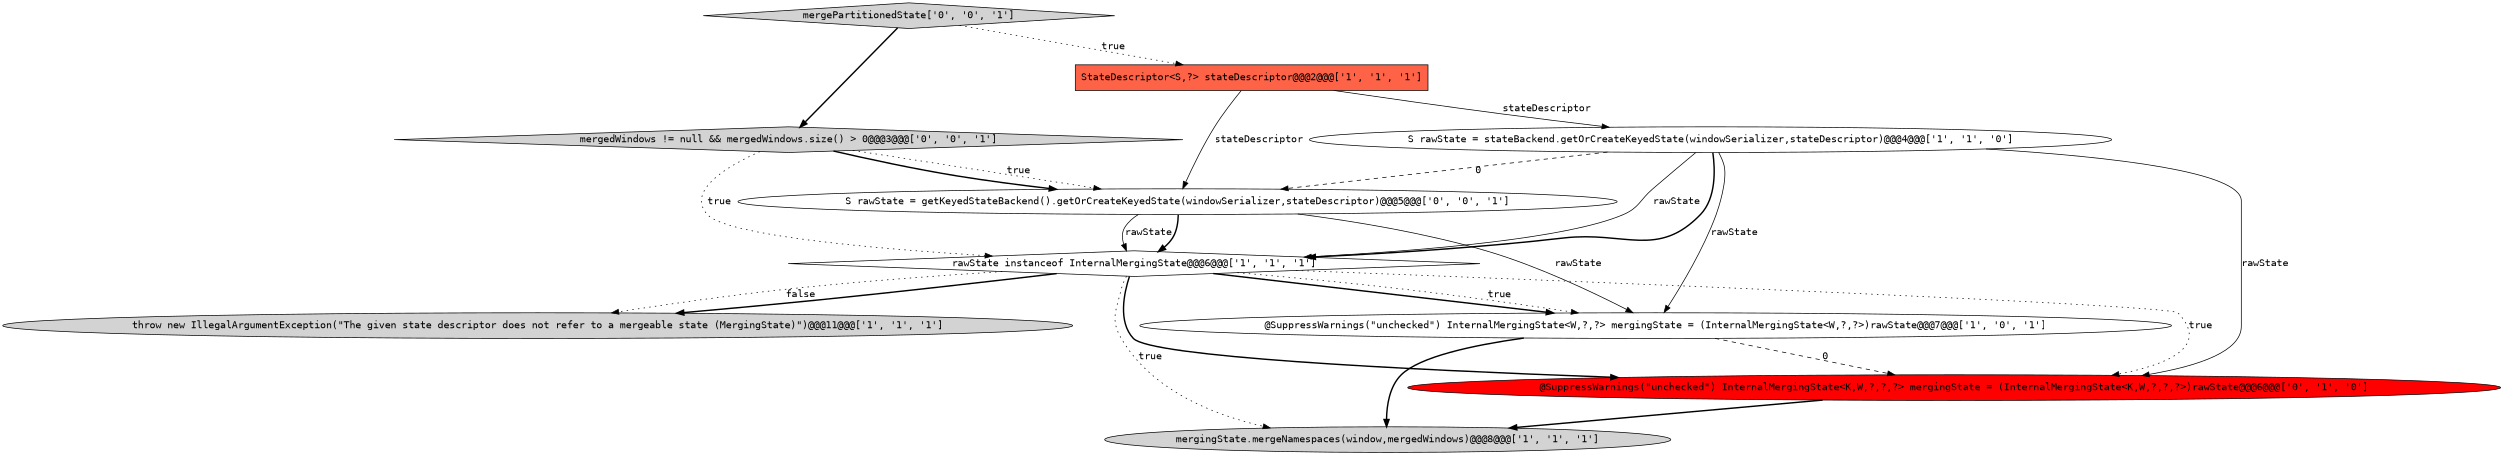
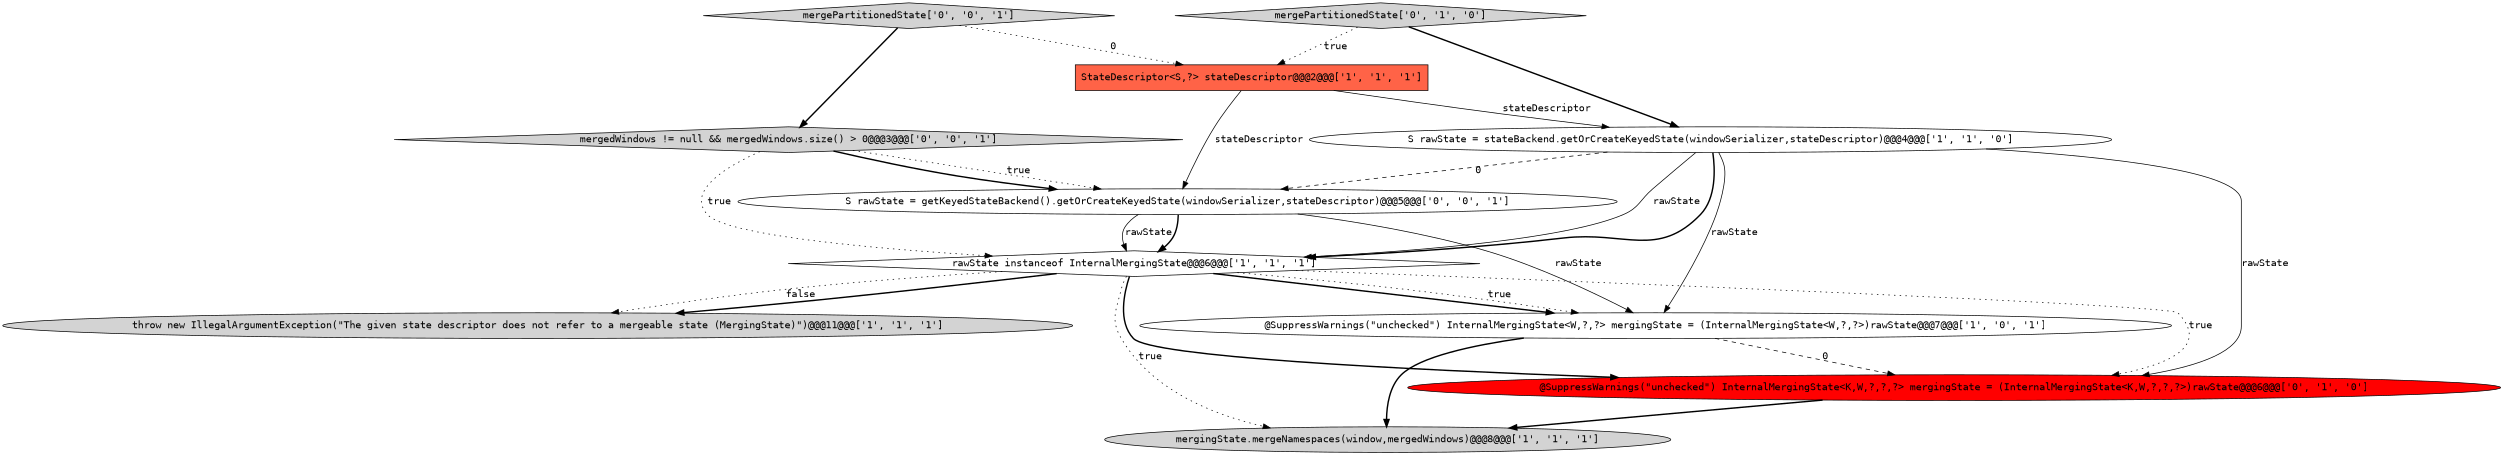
node "mergePartitionedState['0', '1', '0']": added
edge "mergePartitionedState['0', '0', '1']" -> "StateDescriptor<S,?> stateDescriptor@@@2@@@['1', '1', '1']": label "true" -> "0"
